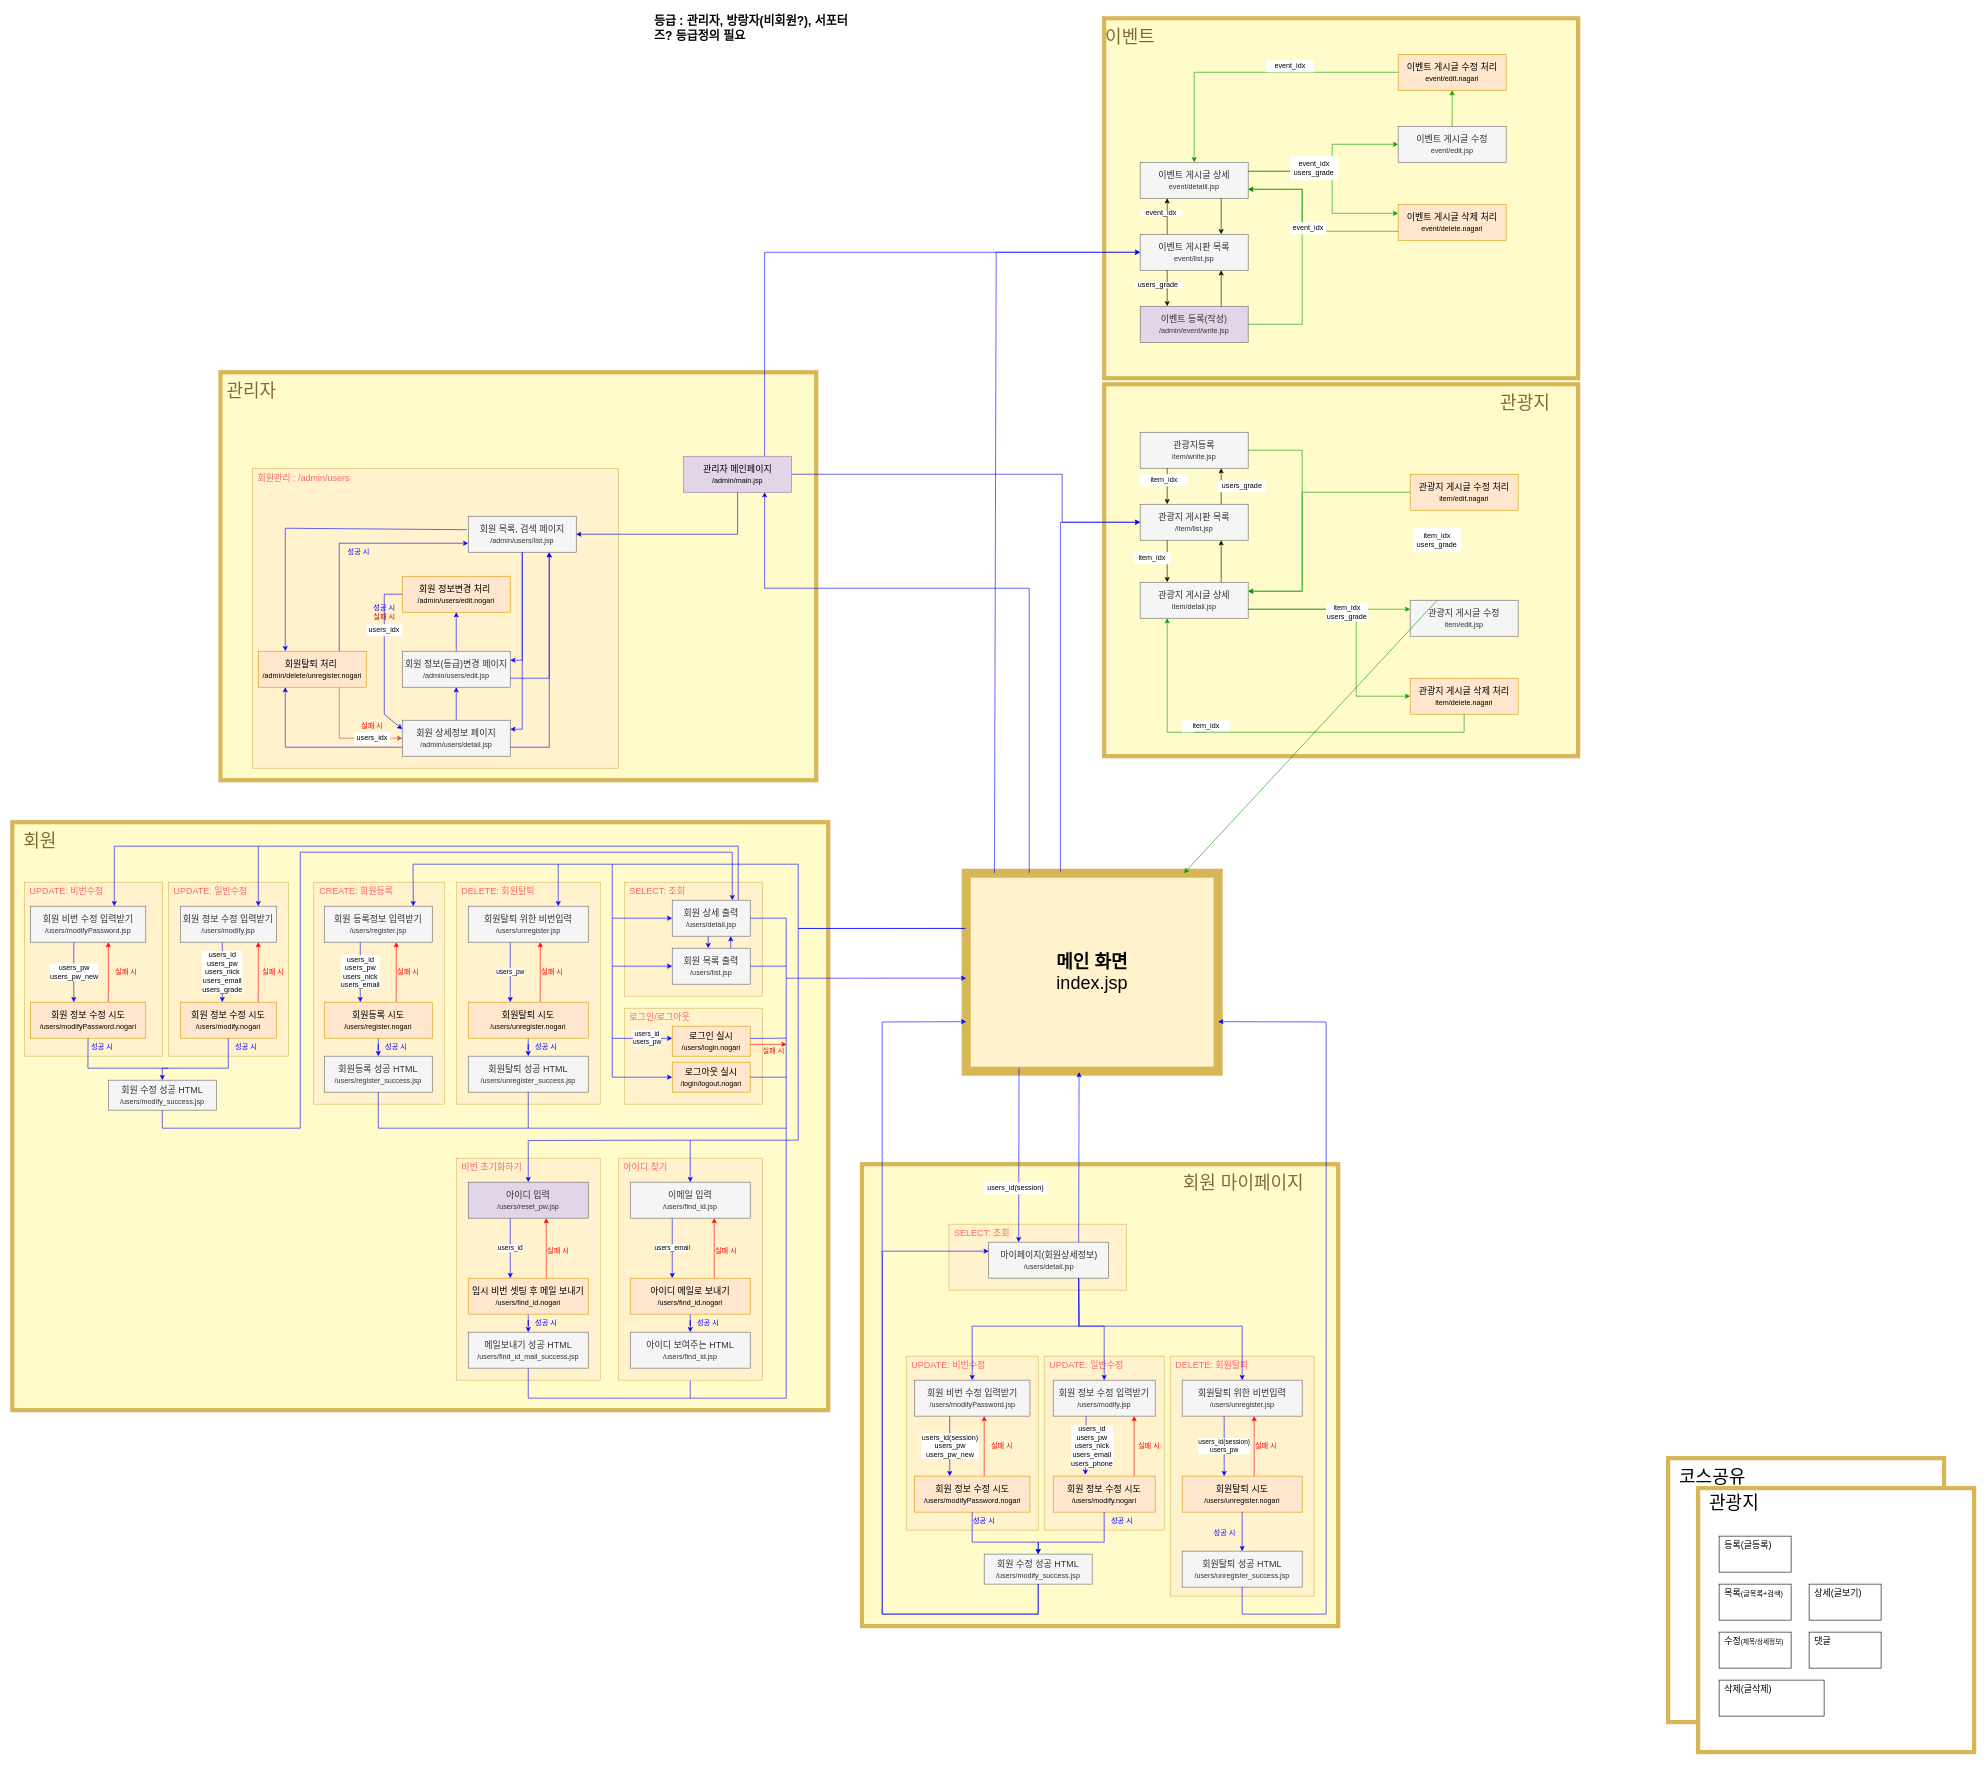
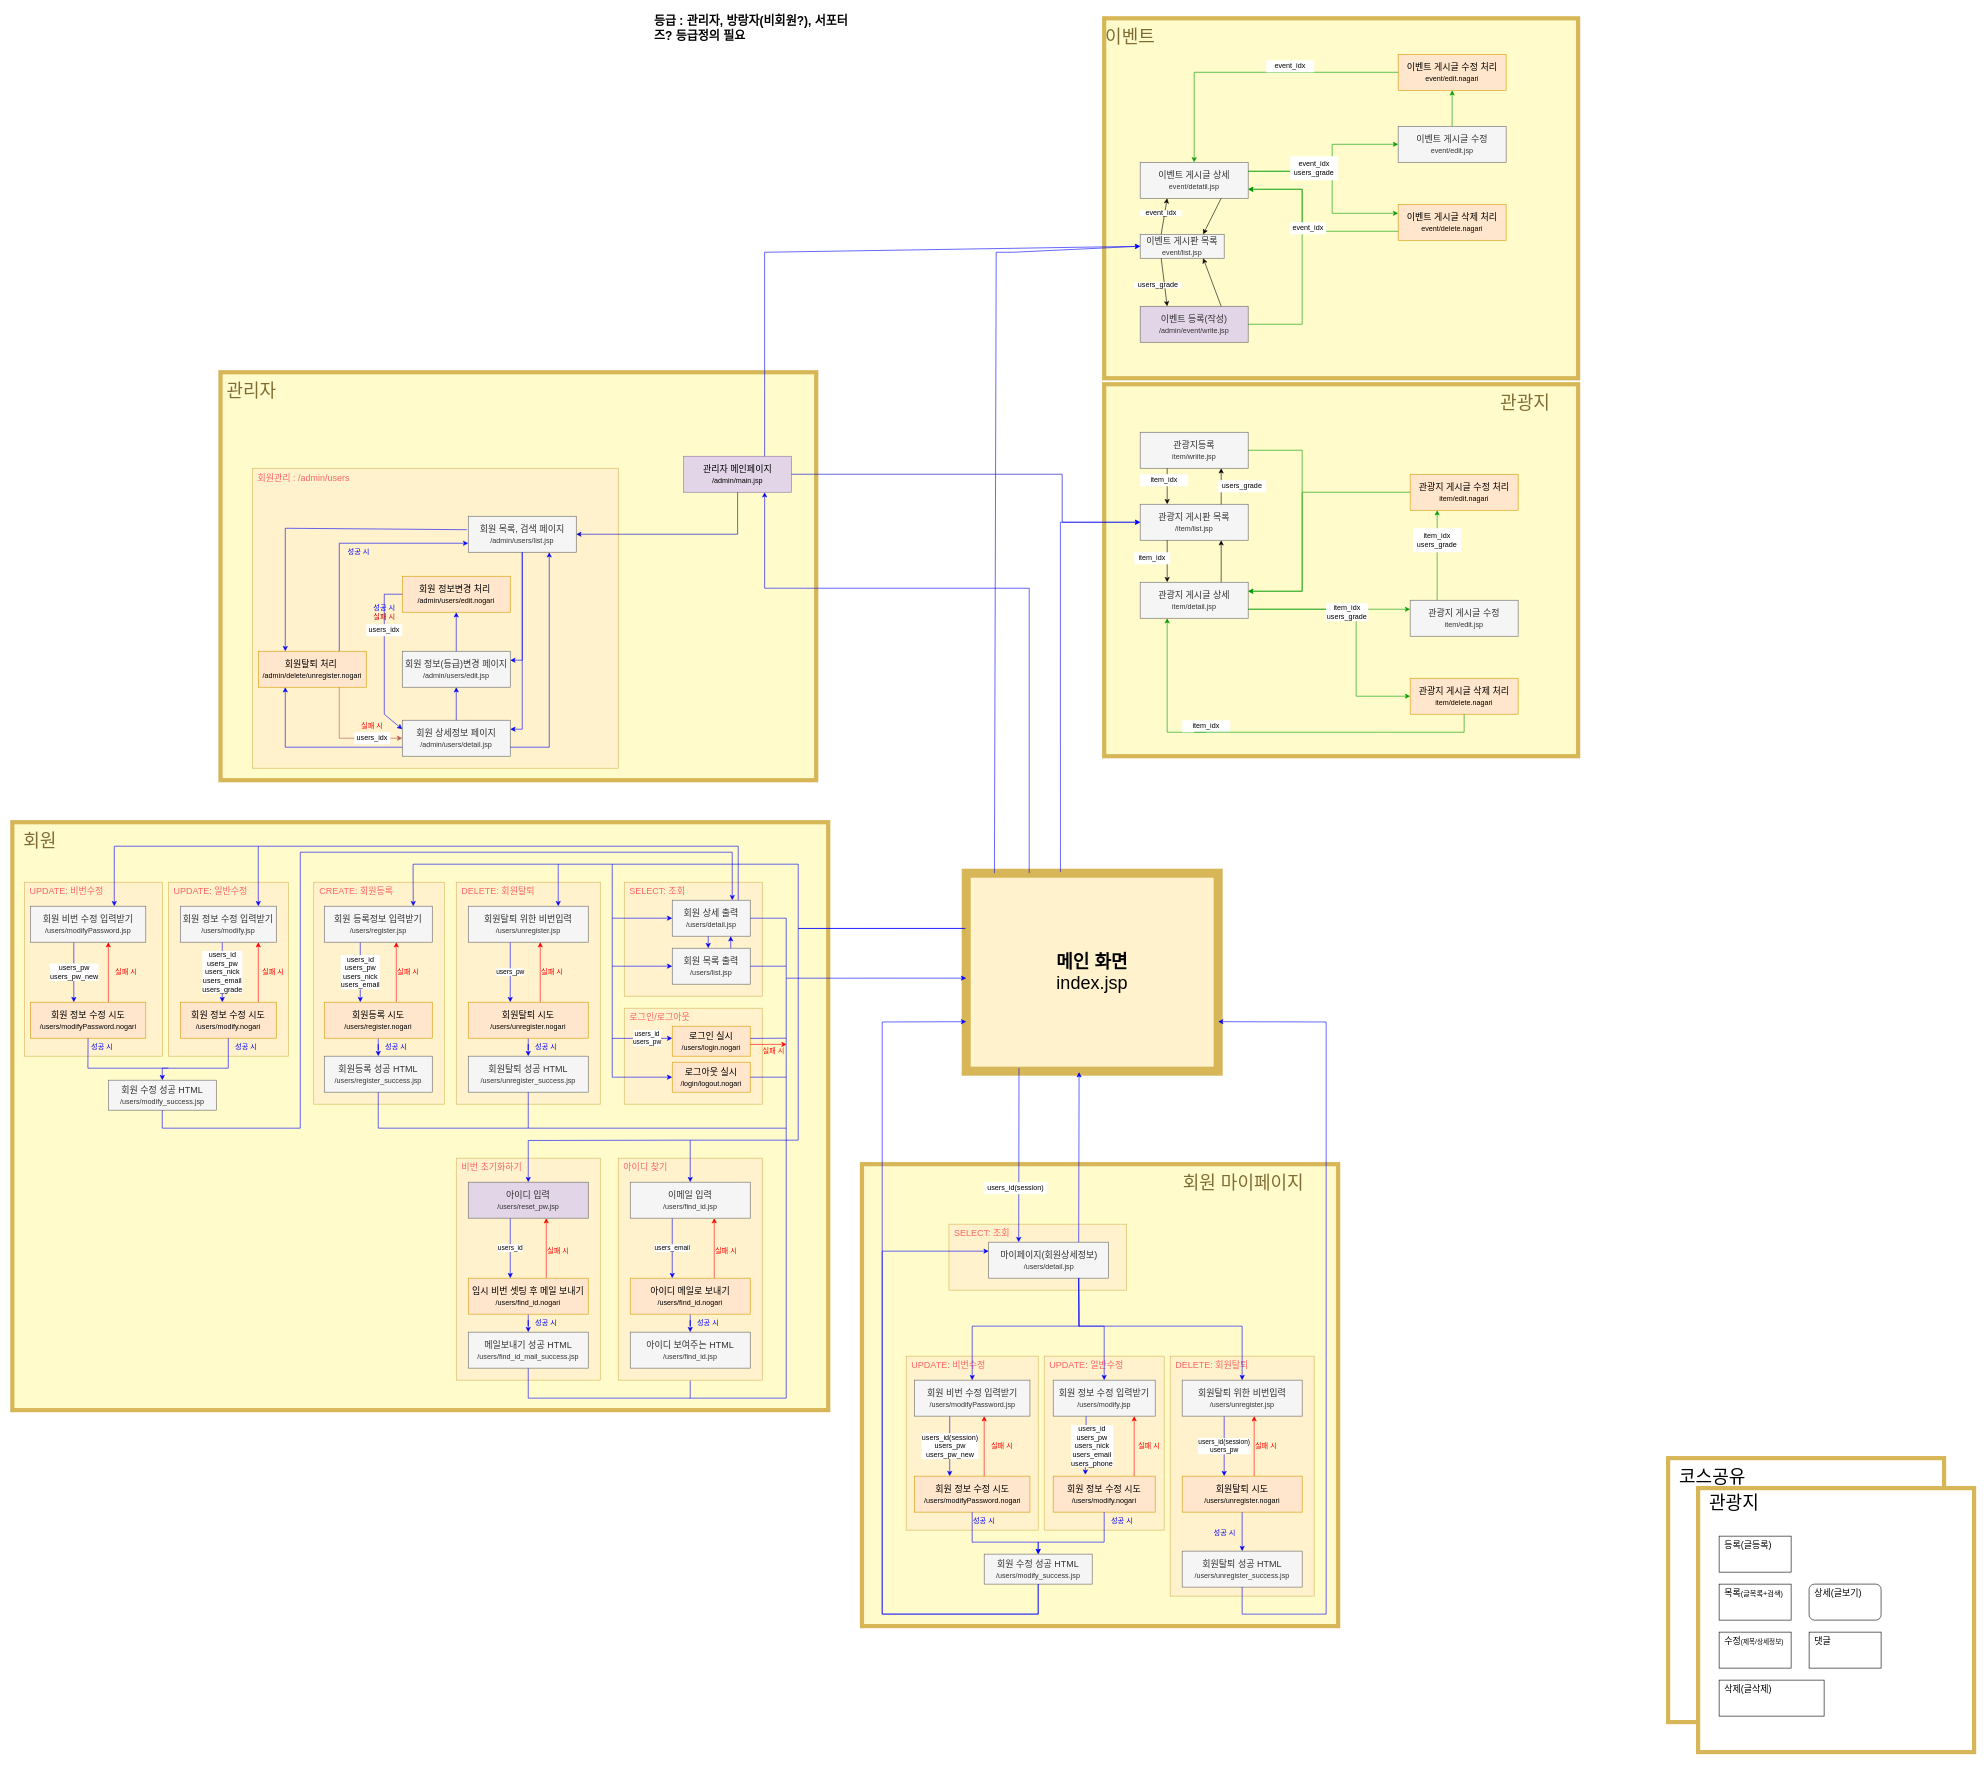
node "이벤트 게시판 목록 event/list.jsp": size 108x36 -> 84x24
edge "회원 정보(등급)변경 페이지 /admin/users/edit.jsp" -> "회원 목록, 검색 페이지 /admin/users/list.jsp": removed
edge "관광지 게시글 수정 item/edit.jsp" -> "메인 화면index.jsp": now "관광지 게시글 수정 item/edit.jsp" -> "관광지 게시글 수정 처리 item/edit.nagari"
node "상세(글보기)": shape rectangle -> rounded rectangle
